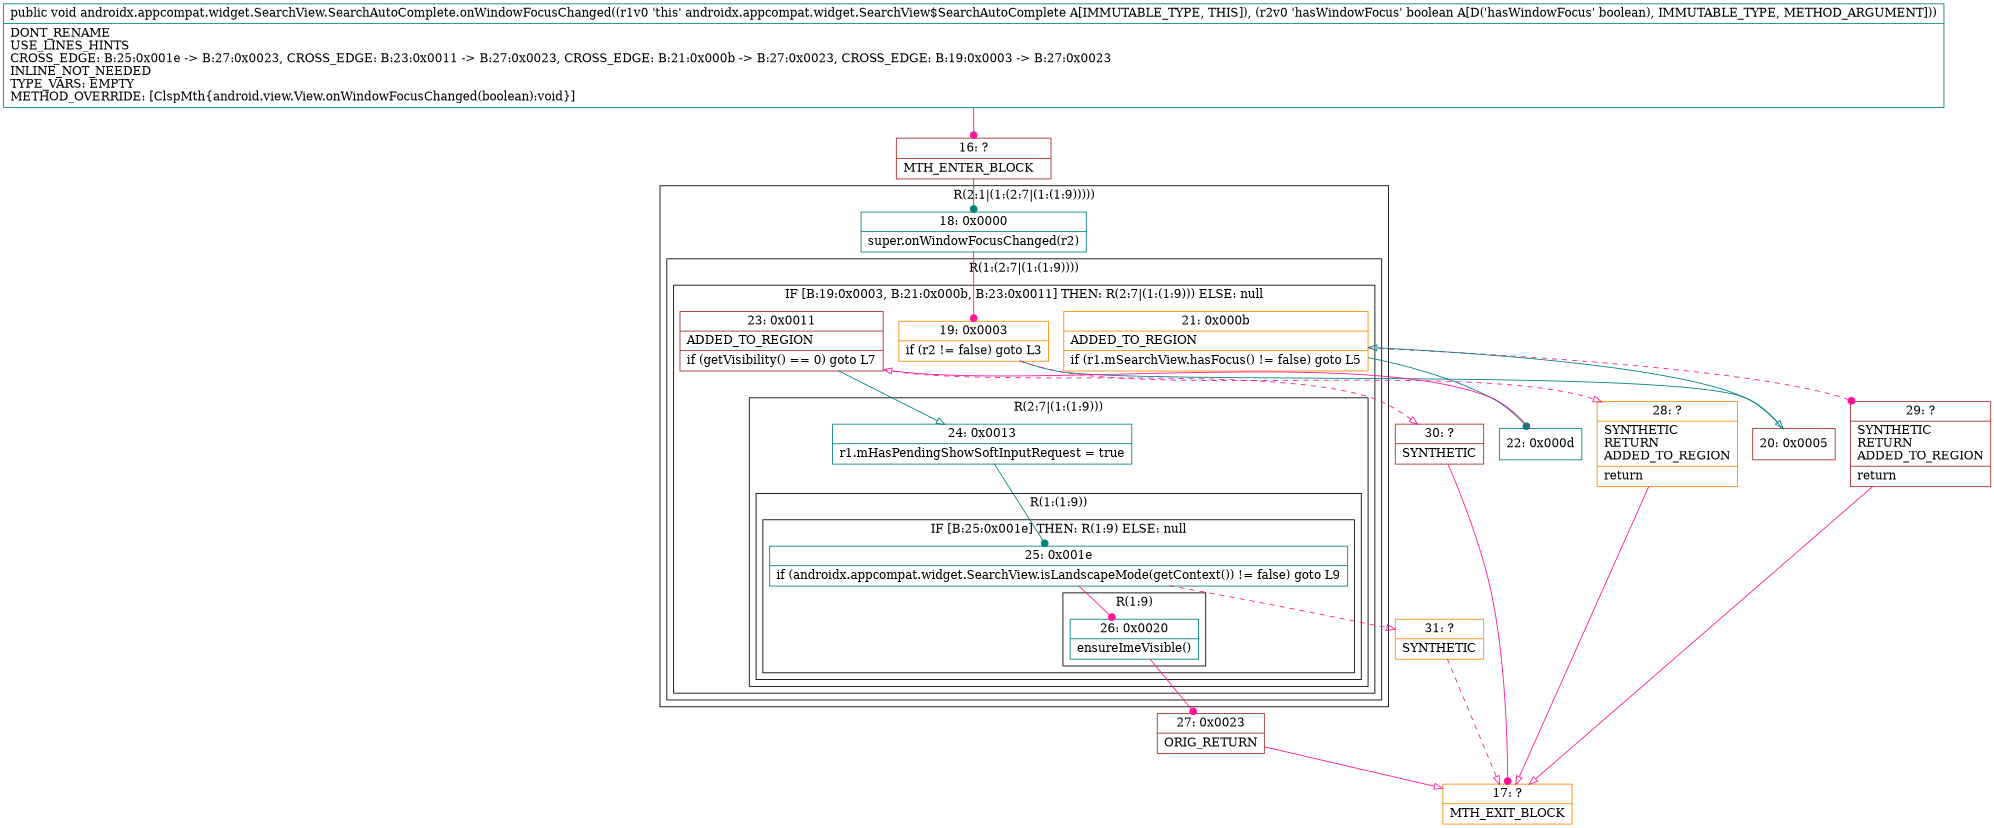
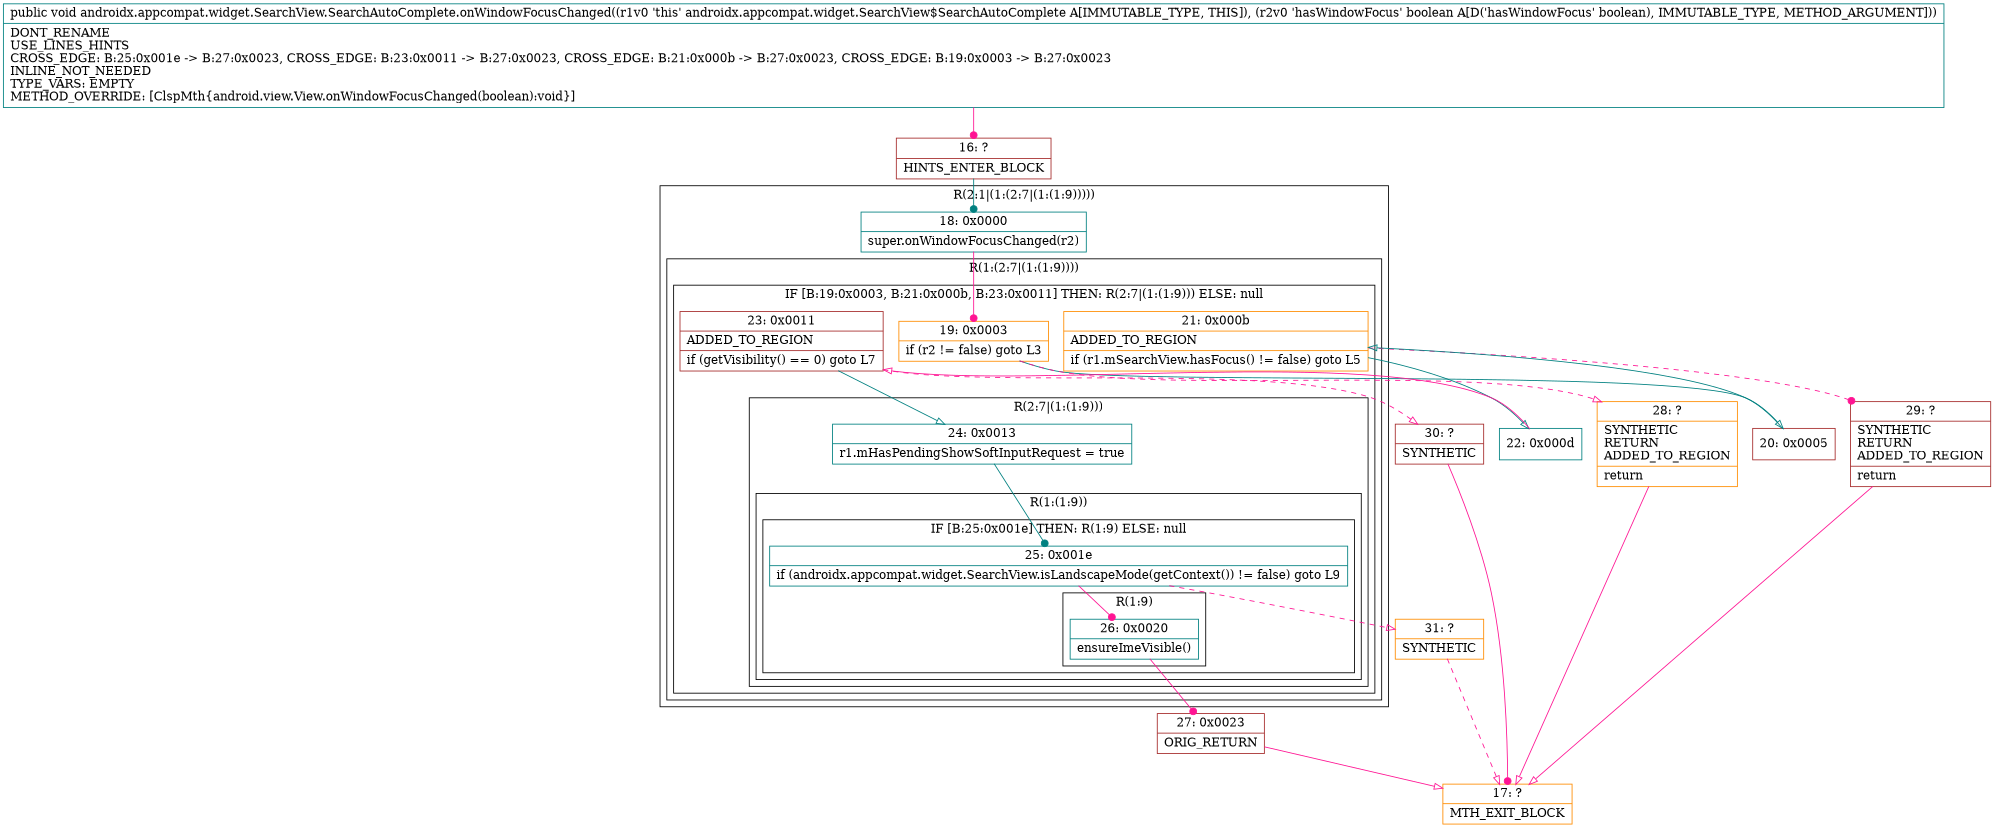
node "16: ?": text "MTH_ENTER_BLOCK" -> "HINTS_ENTER_BLOCK"
edge "21: 0x000b" -> "22: 0x000d": arrowhead dot -> onormal
